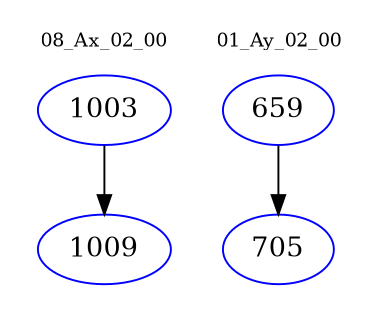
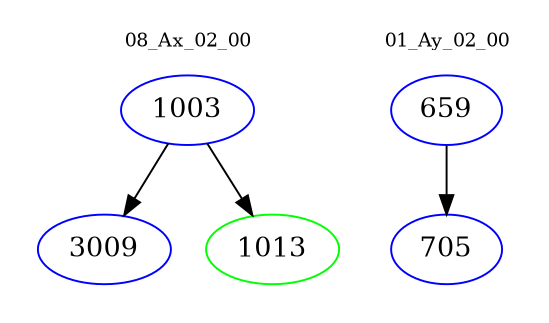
node "1009": label "1009" -> "3009"
node "1013": added
